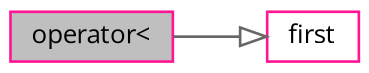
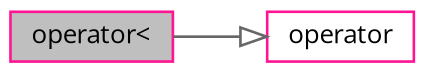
node "first": label "first" -> "operator"
